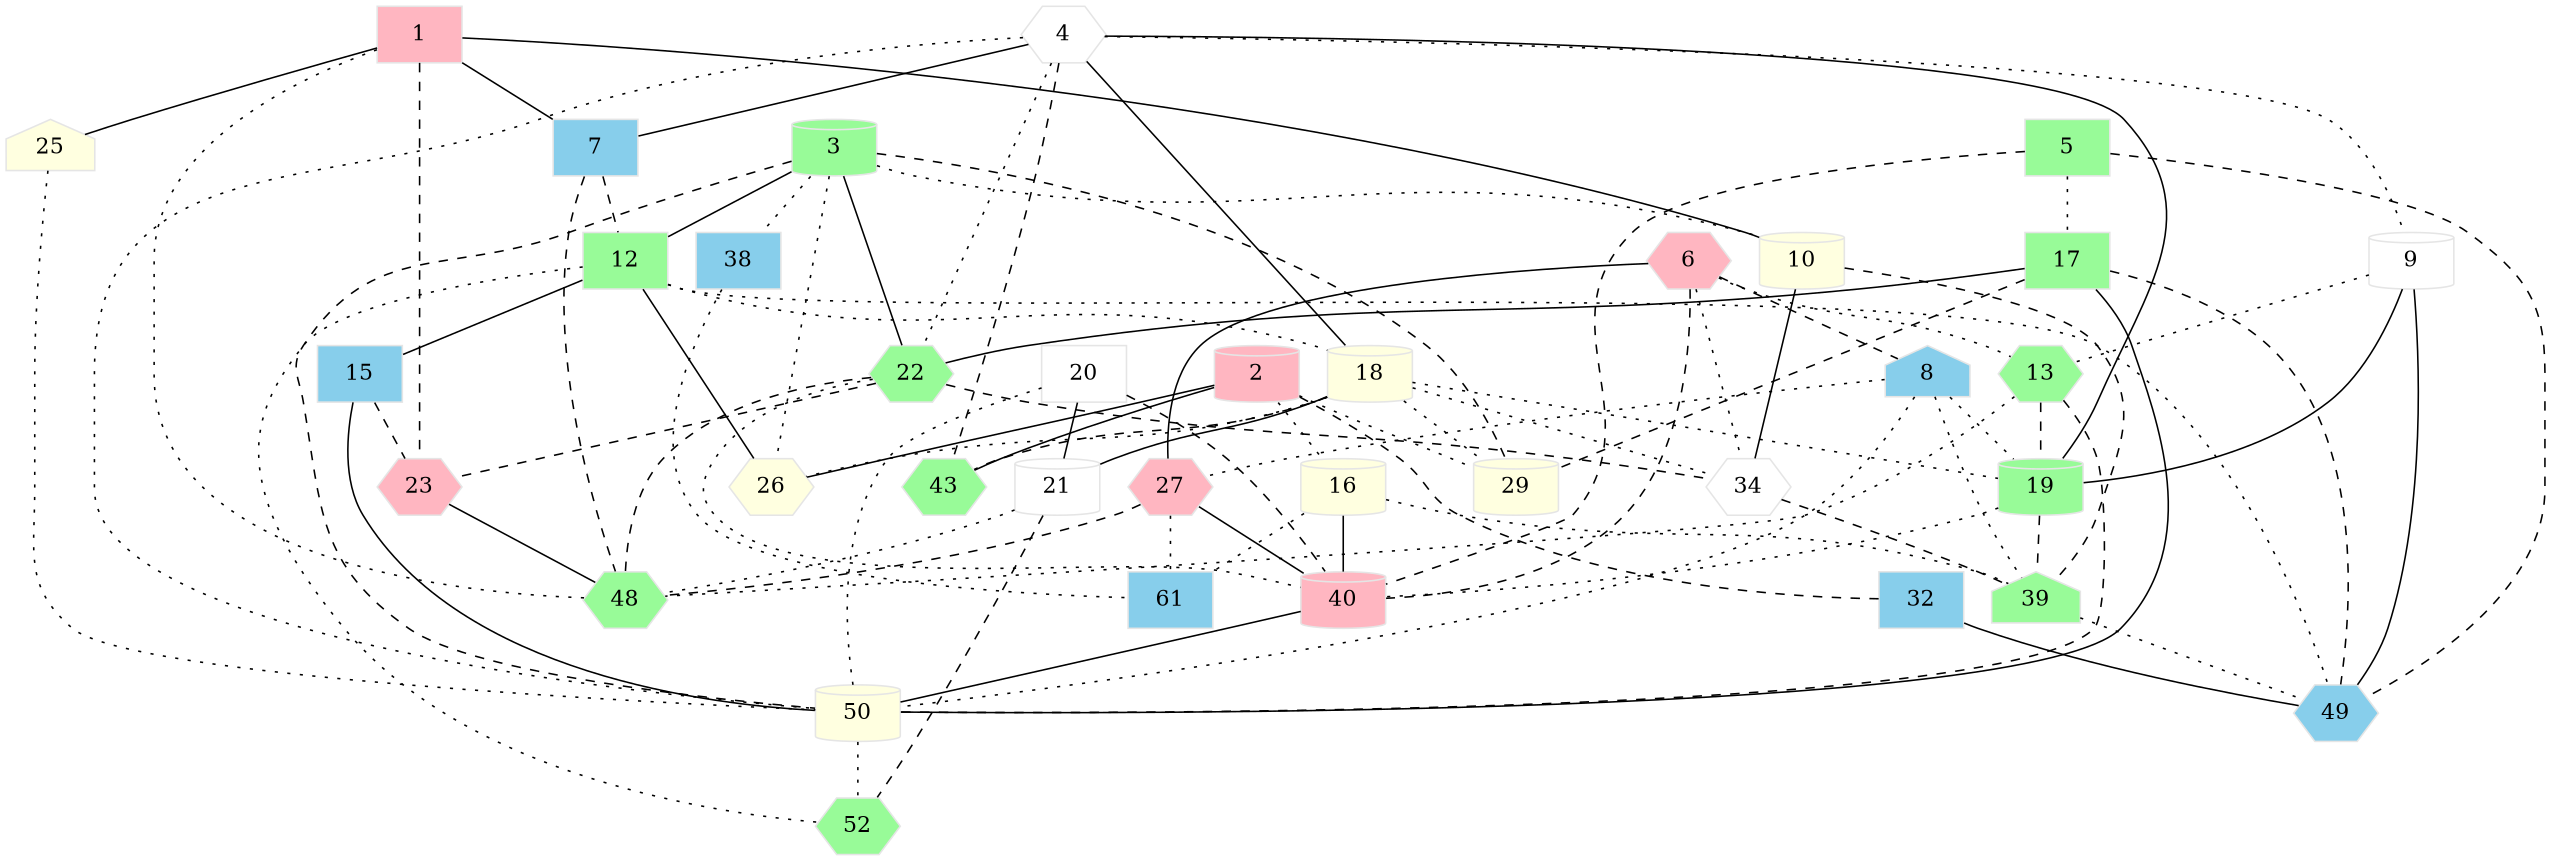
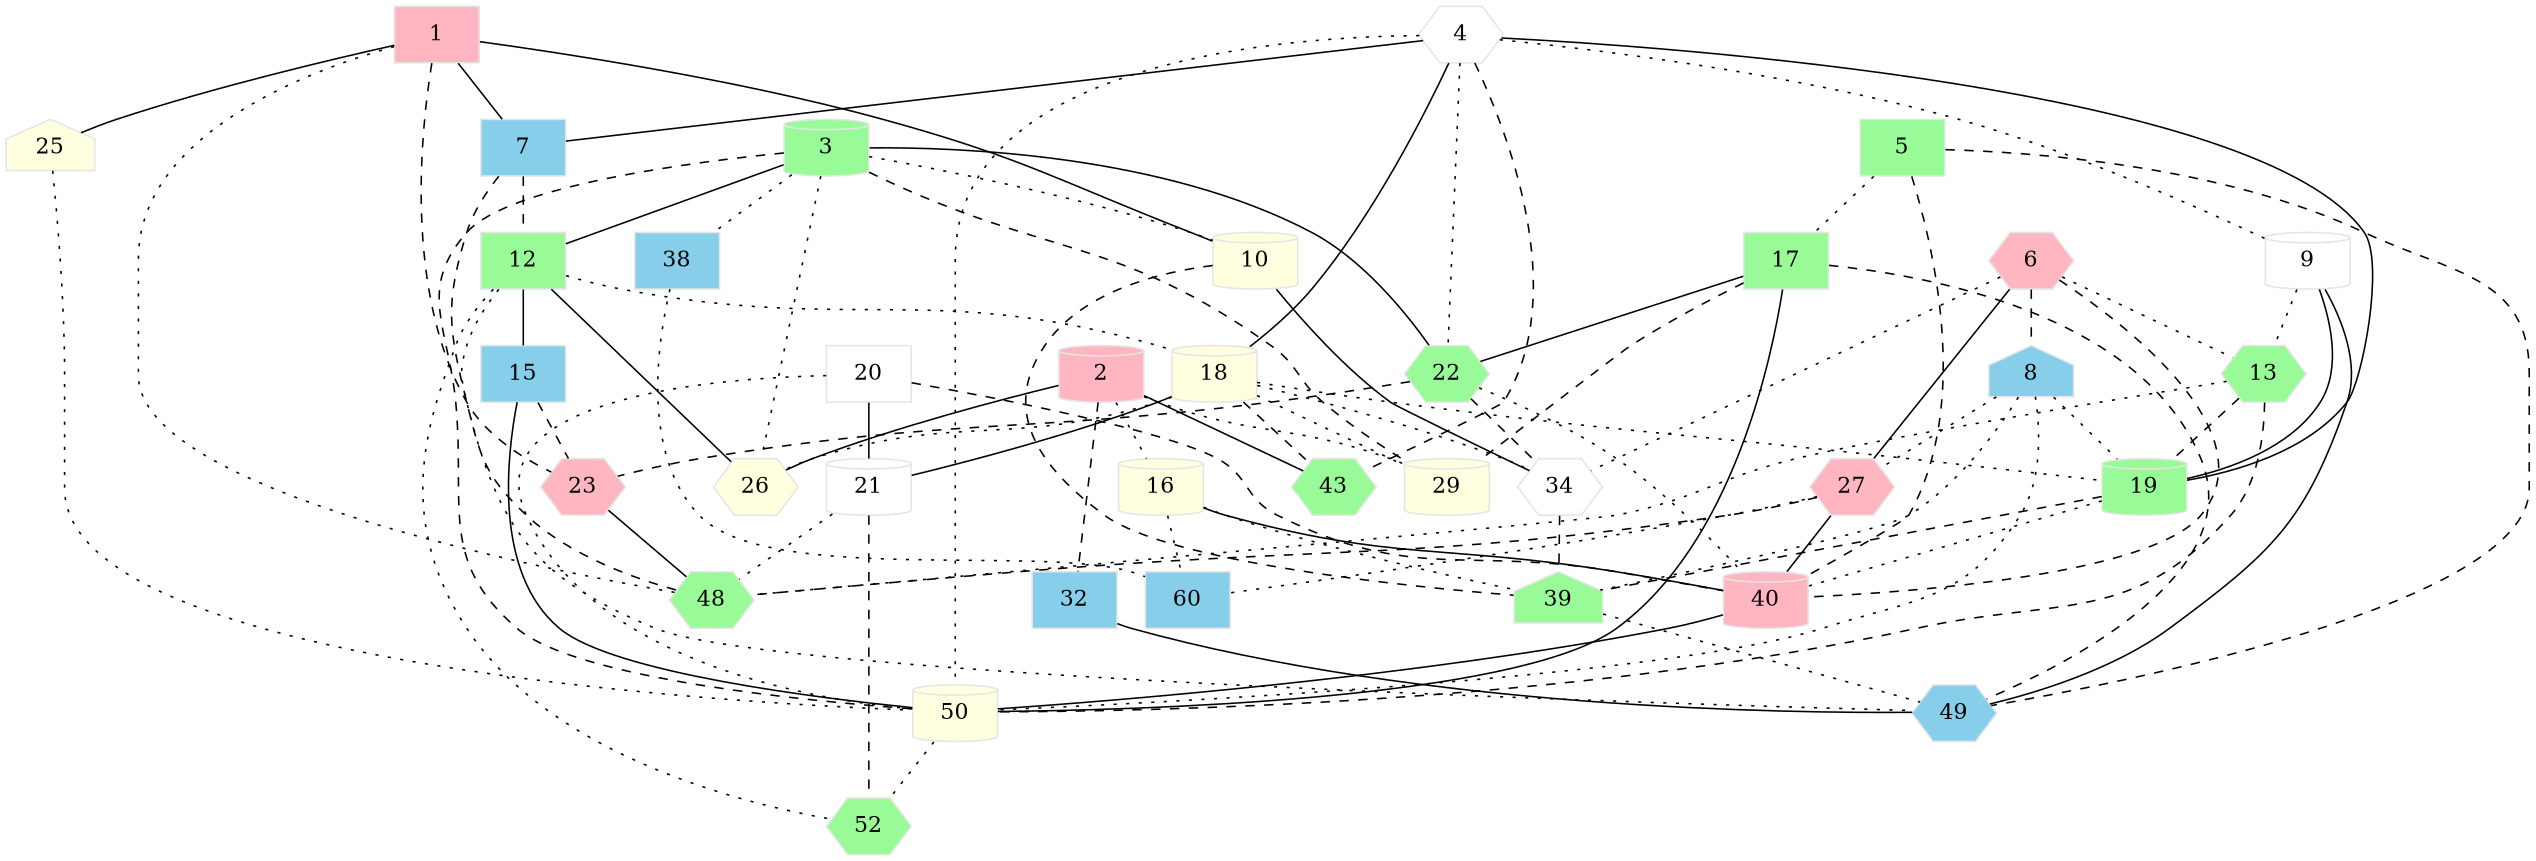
edge "22" -- "48": removed
node "61": label "61" -> "60"
